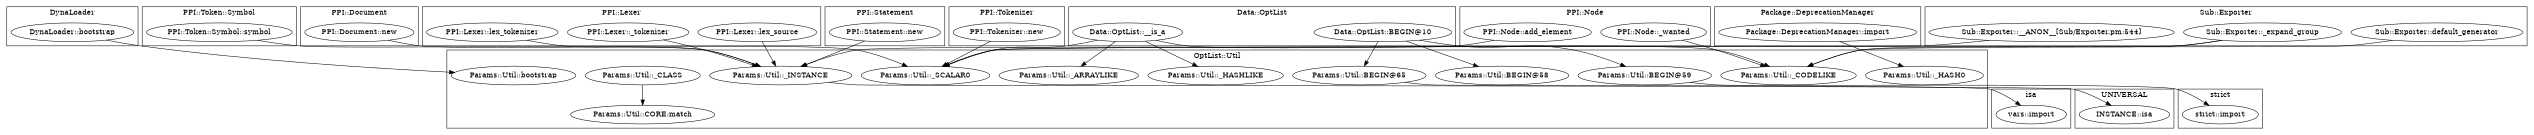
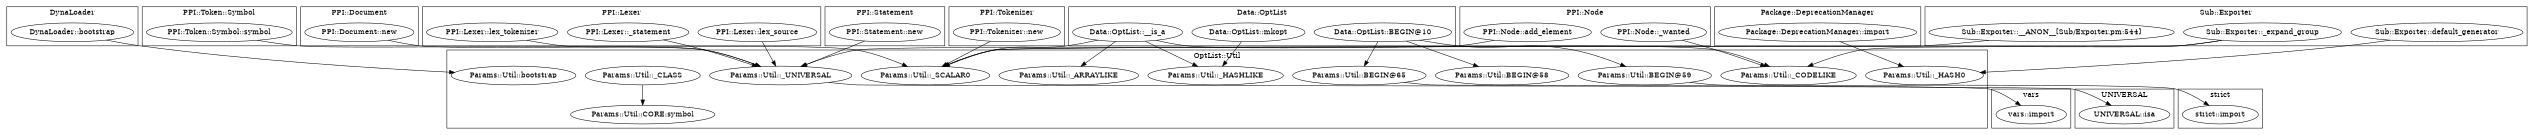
node "PPI::Lexer::_tokenizer": label "PPI::Lexer::_tokenizer" -> "PPI::Lexer::_statement"
node "Data::OptList::mkopt": added
edge "Sub::Exporter::default_generator" -> "Params::Util::_CODELIKE": now "Sub::Exporter::default_generator" -> "Params::Util::_HASH0"
node "Params::Util::_INSTANCE": label "Params::Util::_INSTANCE" -> "Params::Util::_UNIVERSAL"
cluster "isa": label "isa" -> "vars"
node "Params::Util::CORE:match": label "Params::Util::CORE:match" -> "Params::Util::CORE:symbol"
node "INSTANCE::isa": label "INSTANCE::isa" -> "UNIVERSAL::isa"
